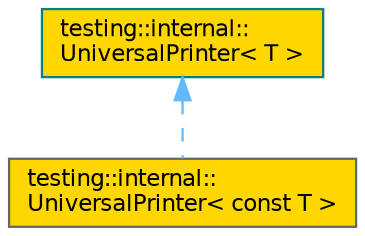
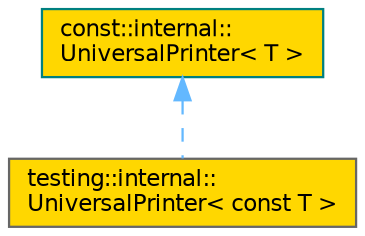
node "testing::internal:: UniversalPrinter< T >": label "testing::internal:: UniversalPrinter< T >" -> "const::internal:: UniversalPrinter< T >"
